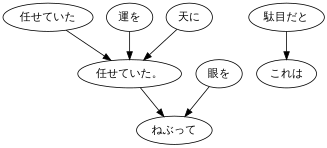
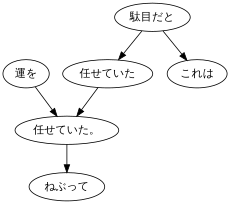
node "天に": removed
edge "駄目だと" -> "任せていた": added
node "眼を": removed
